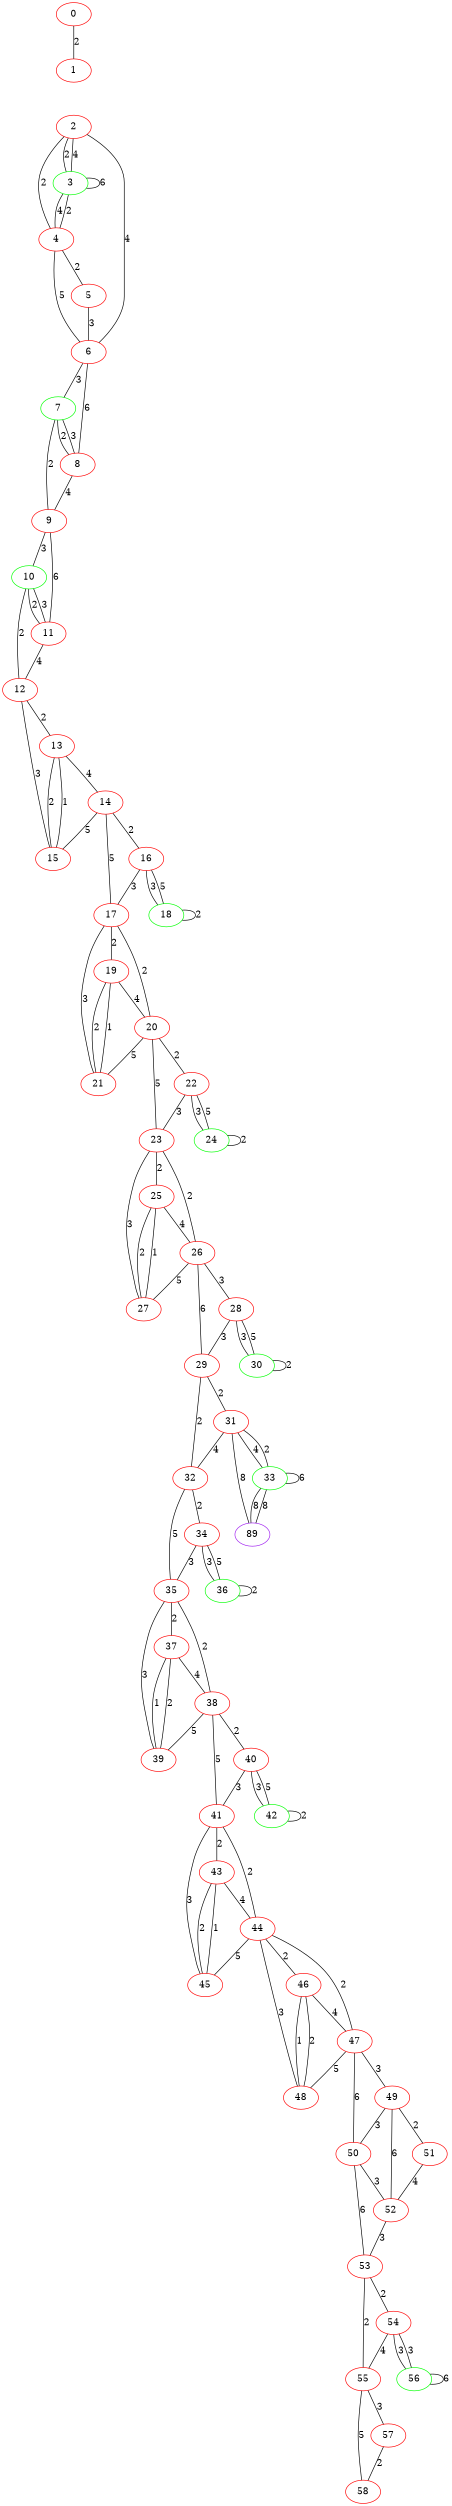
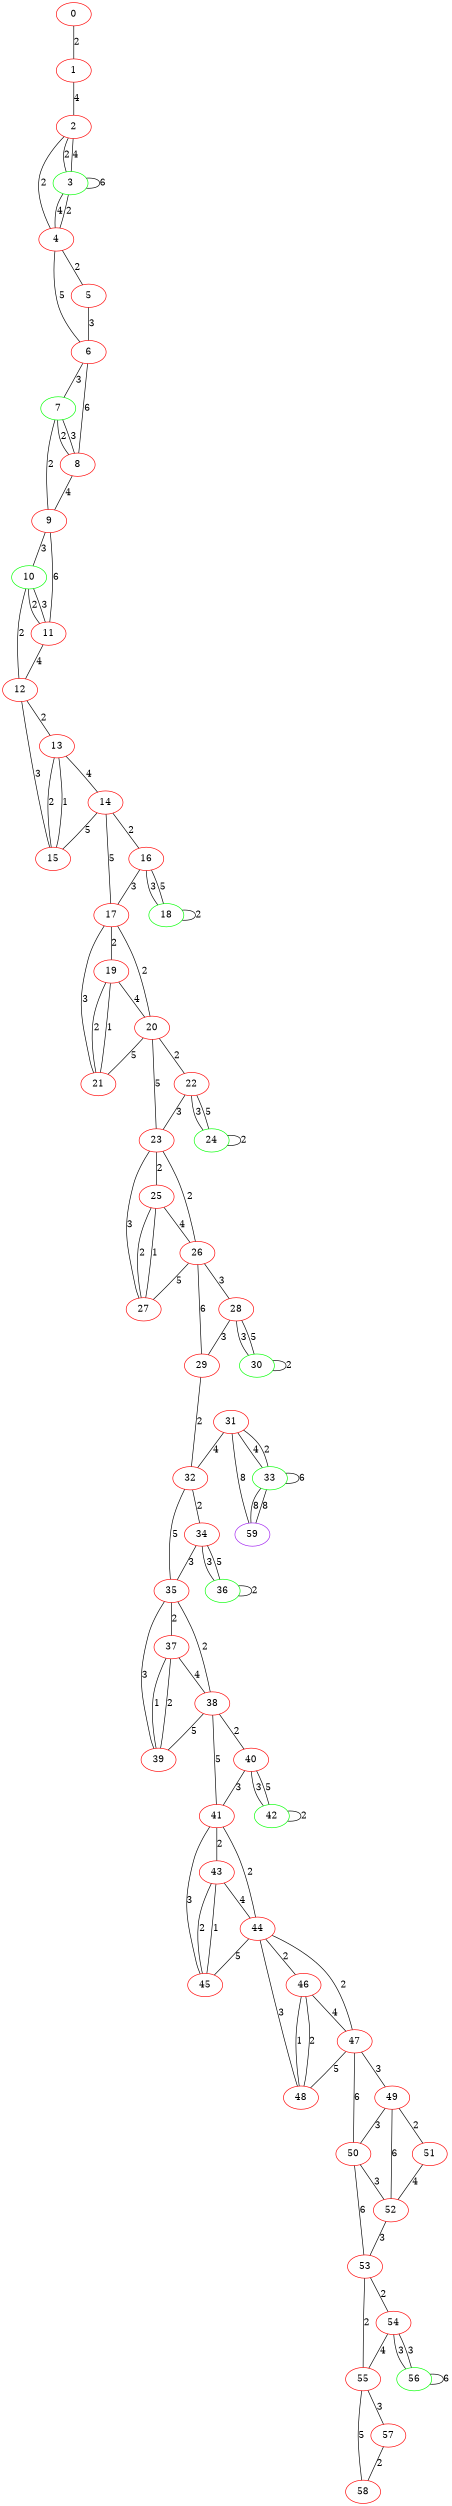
edge "2" -- "6": now "2" -- "1"
edge "29" -- "31": removed, label "2"
node "89": label "89" -> "59"
